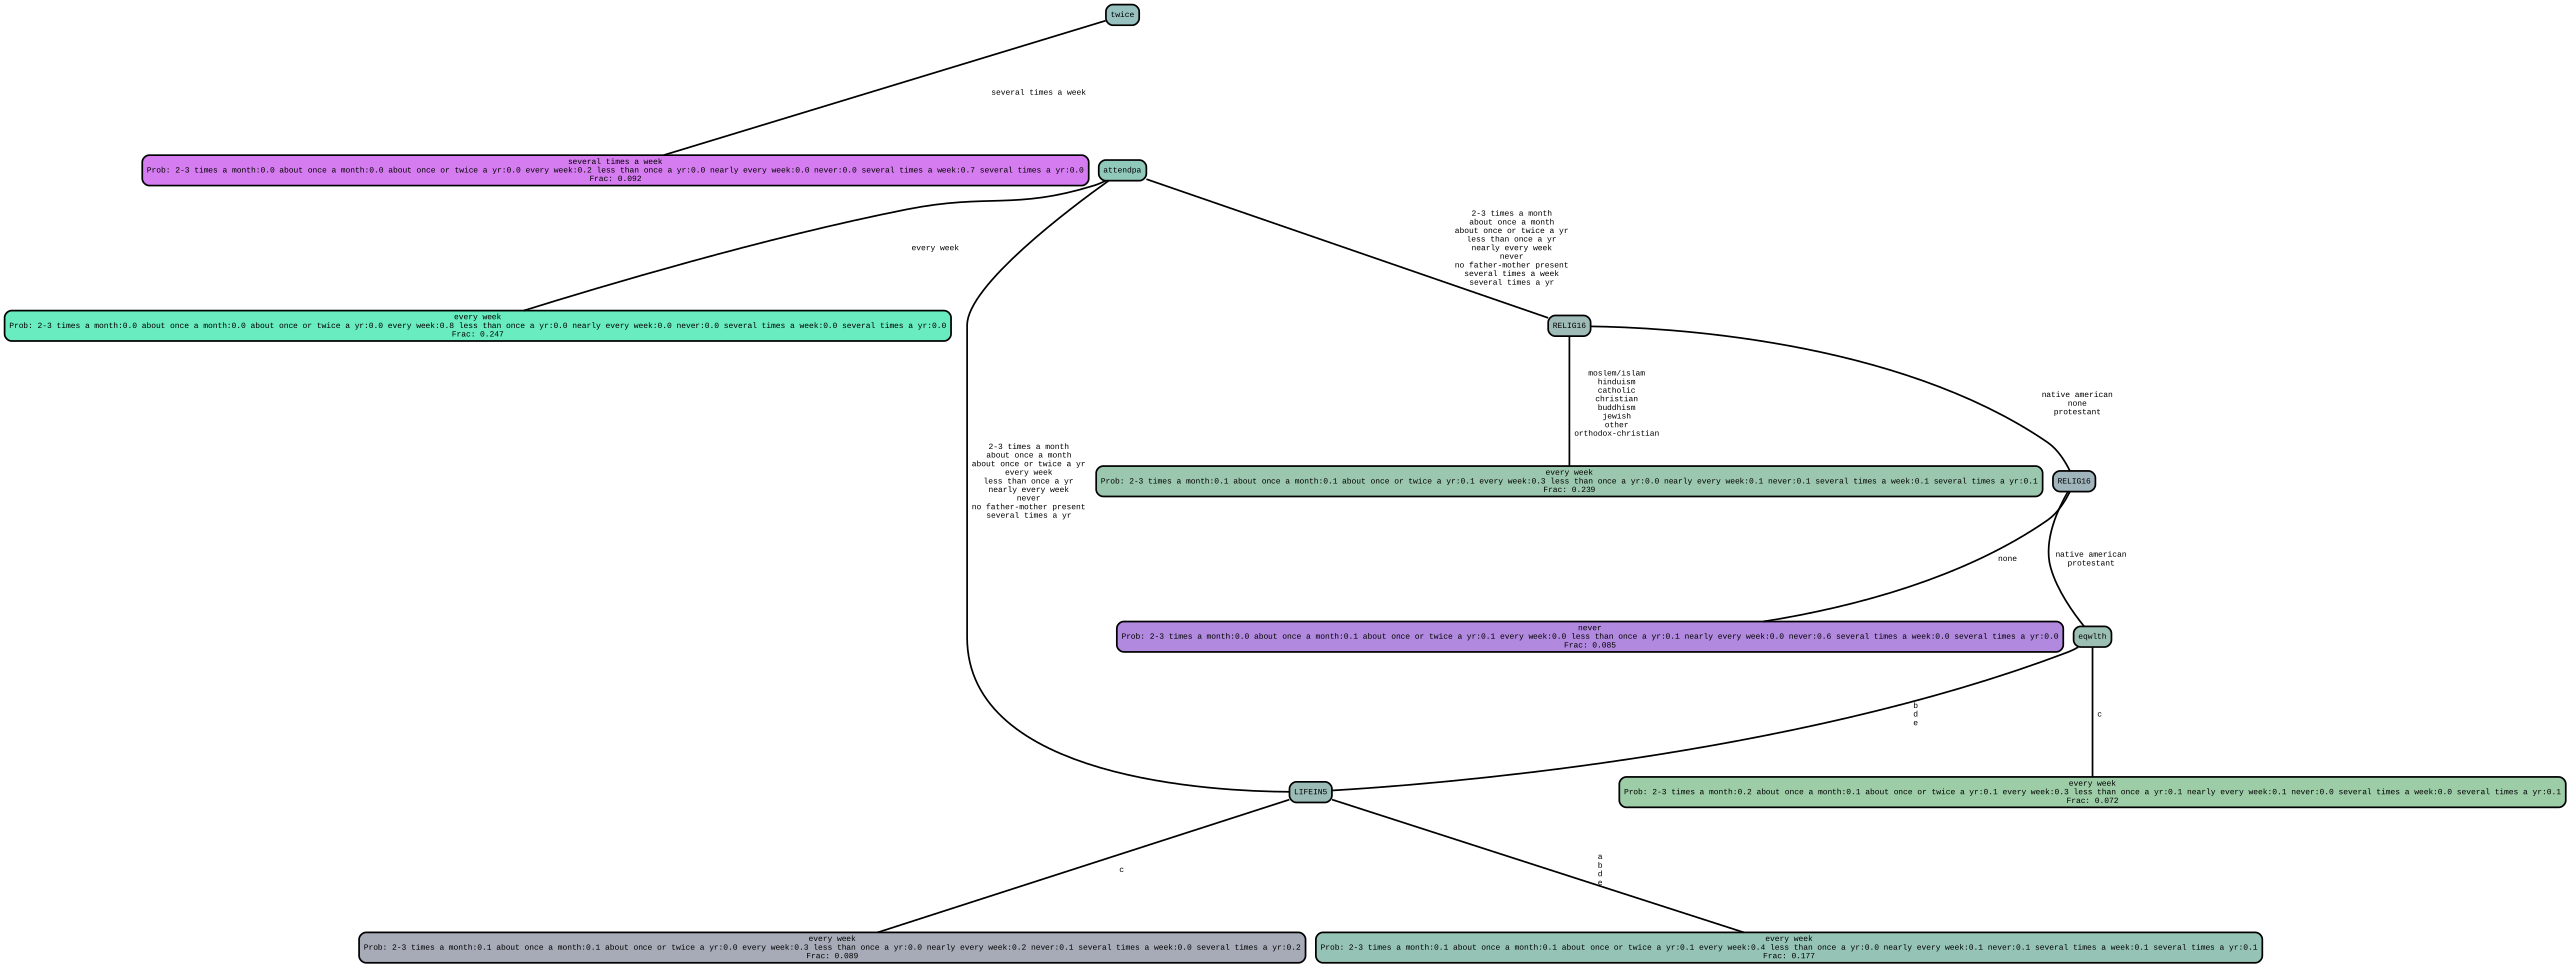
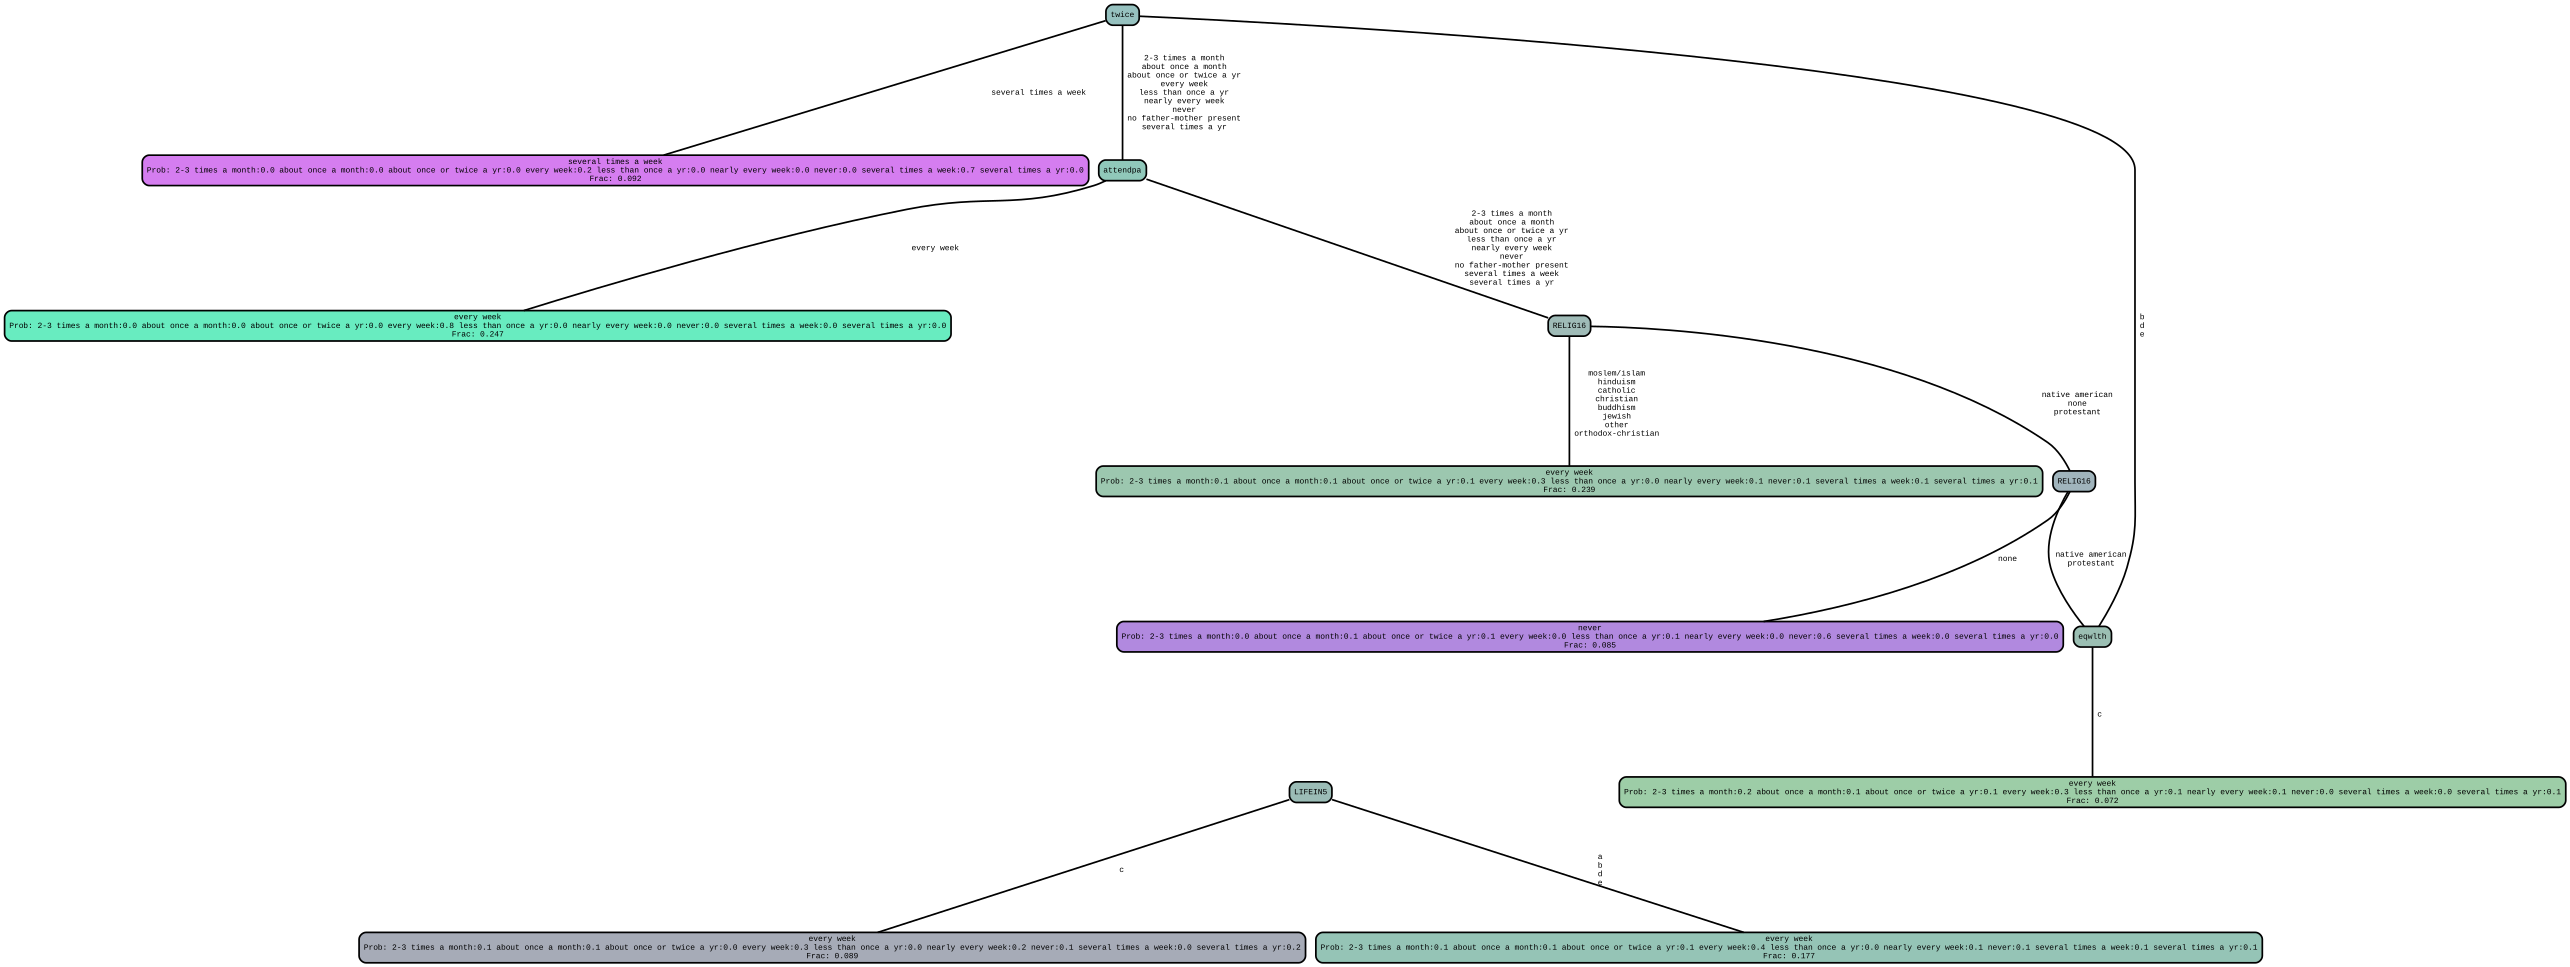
edge "attendpa" -- "LIFEIN5": now "attendpa" -- "twice"
edge "eqwlth" -- "LIFEIN5": now "eqwlth" -- "twice"
